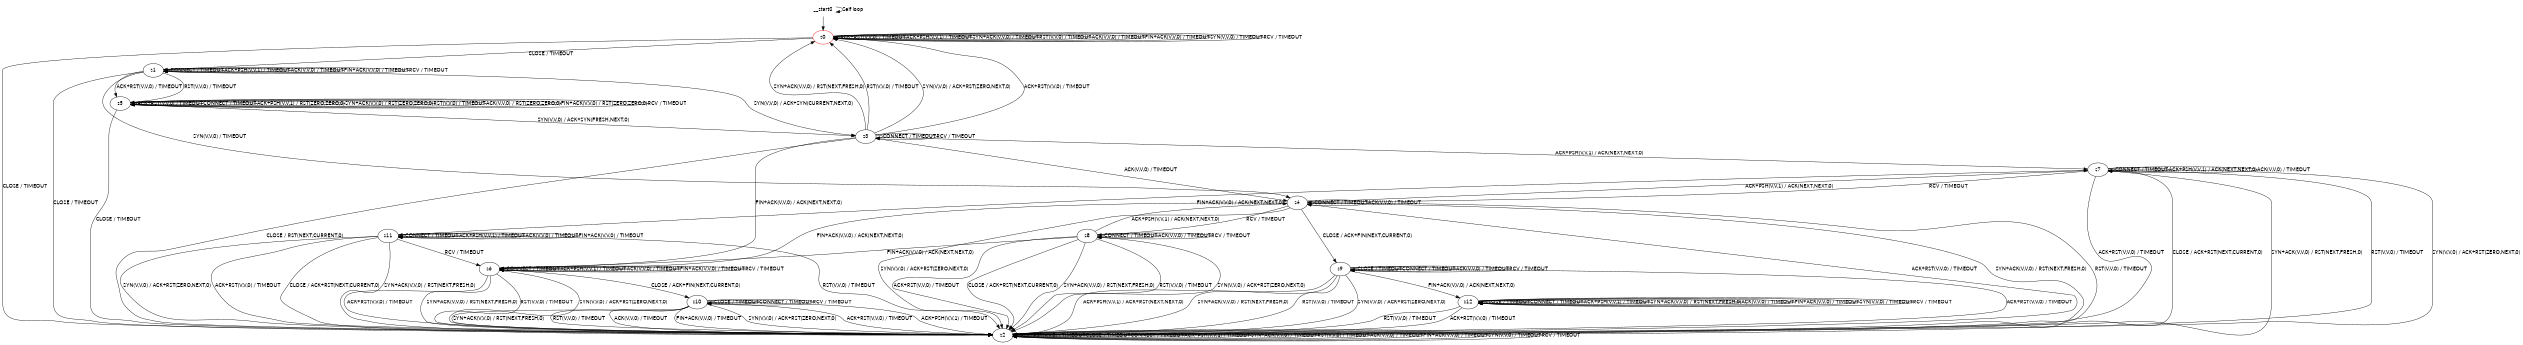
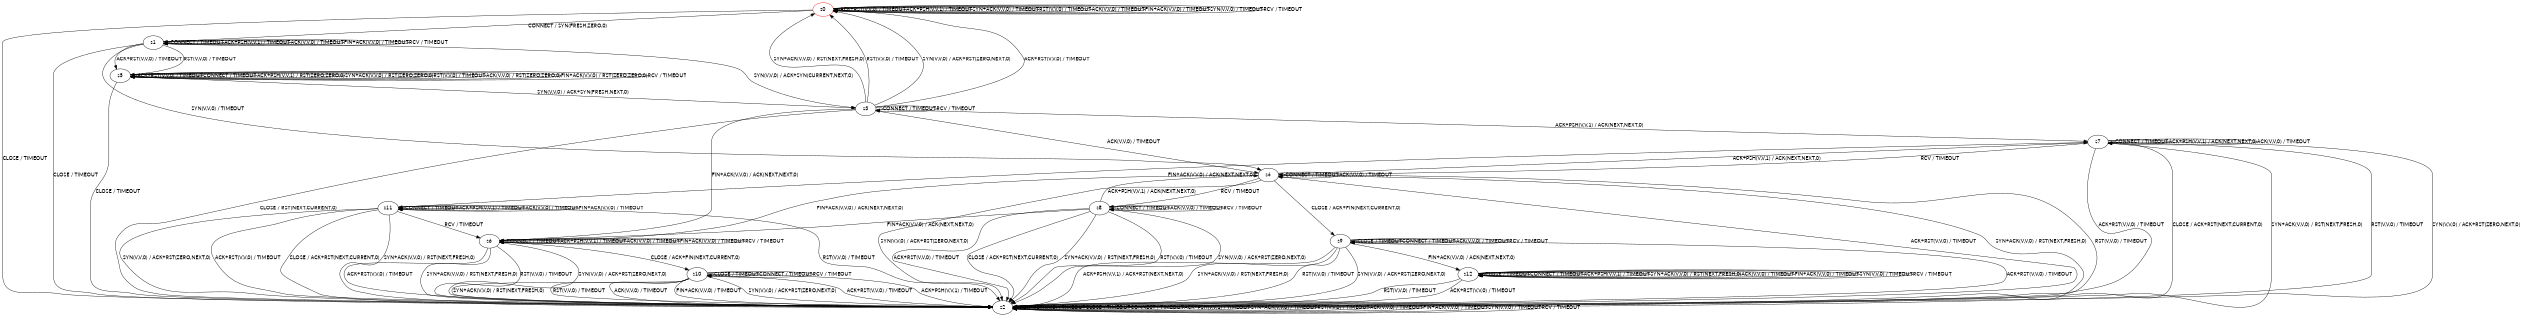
node "__start0": removed
edge "s0" -> "s1": label "CLOSE / TIMEOUT" -> "CONNECT / SYN(FRESH,ZERO,0)"
